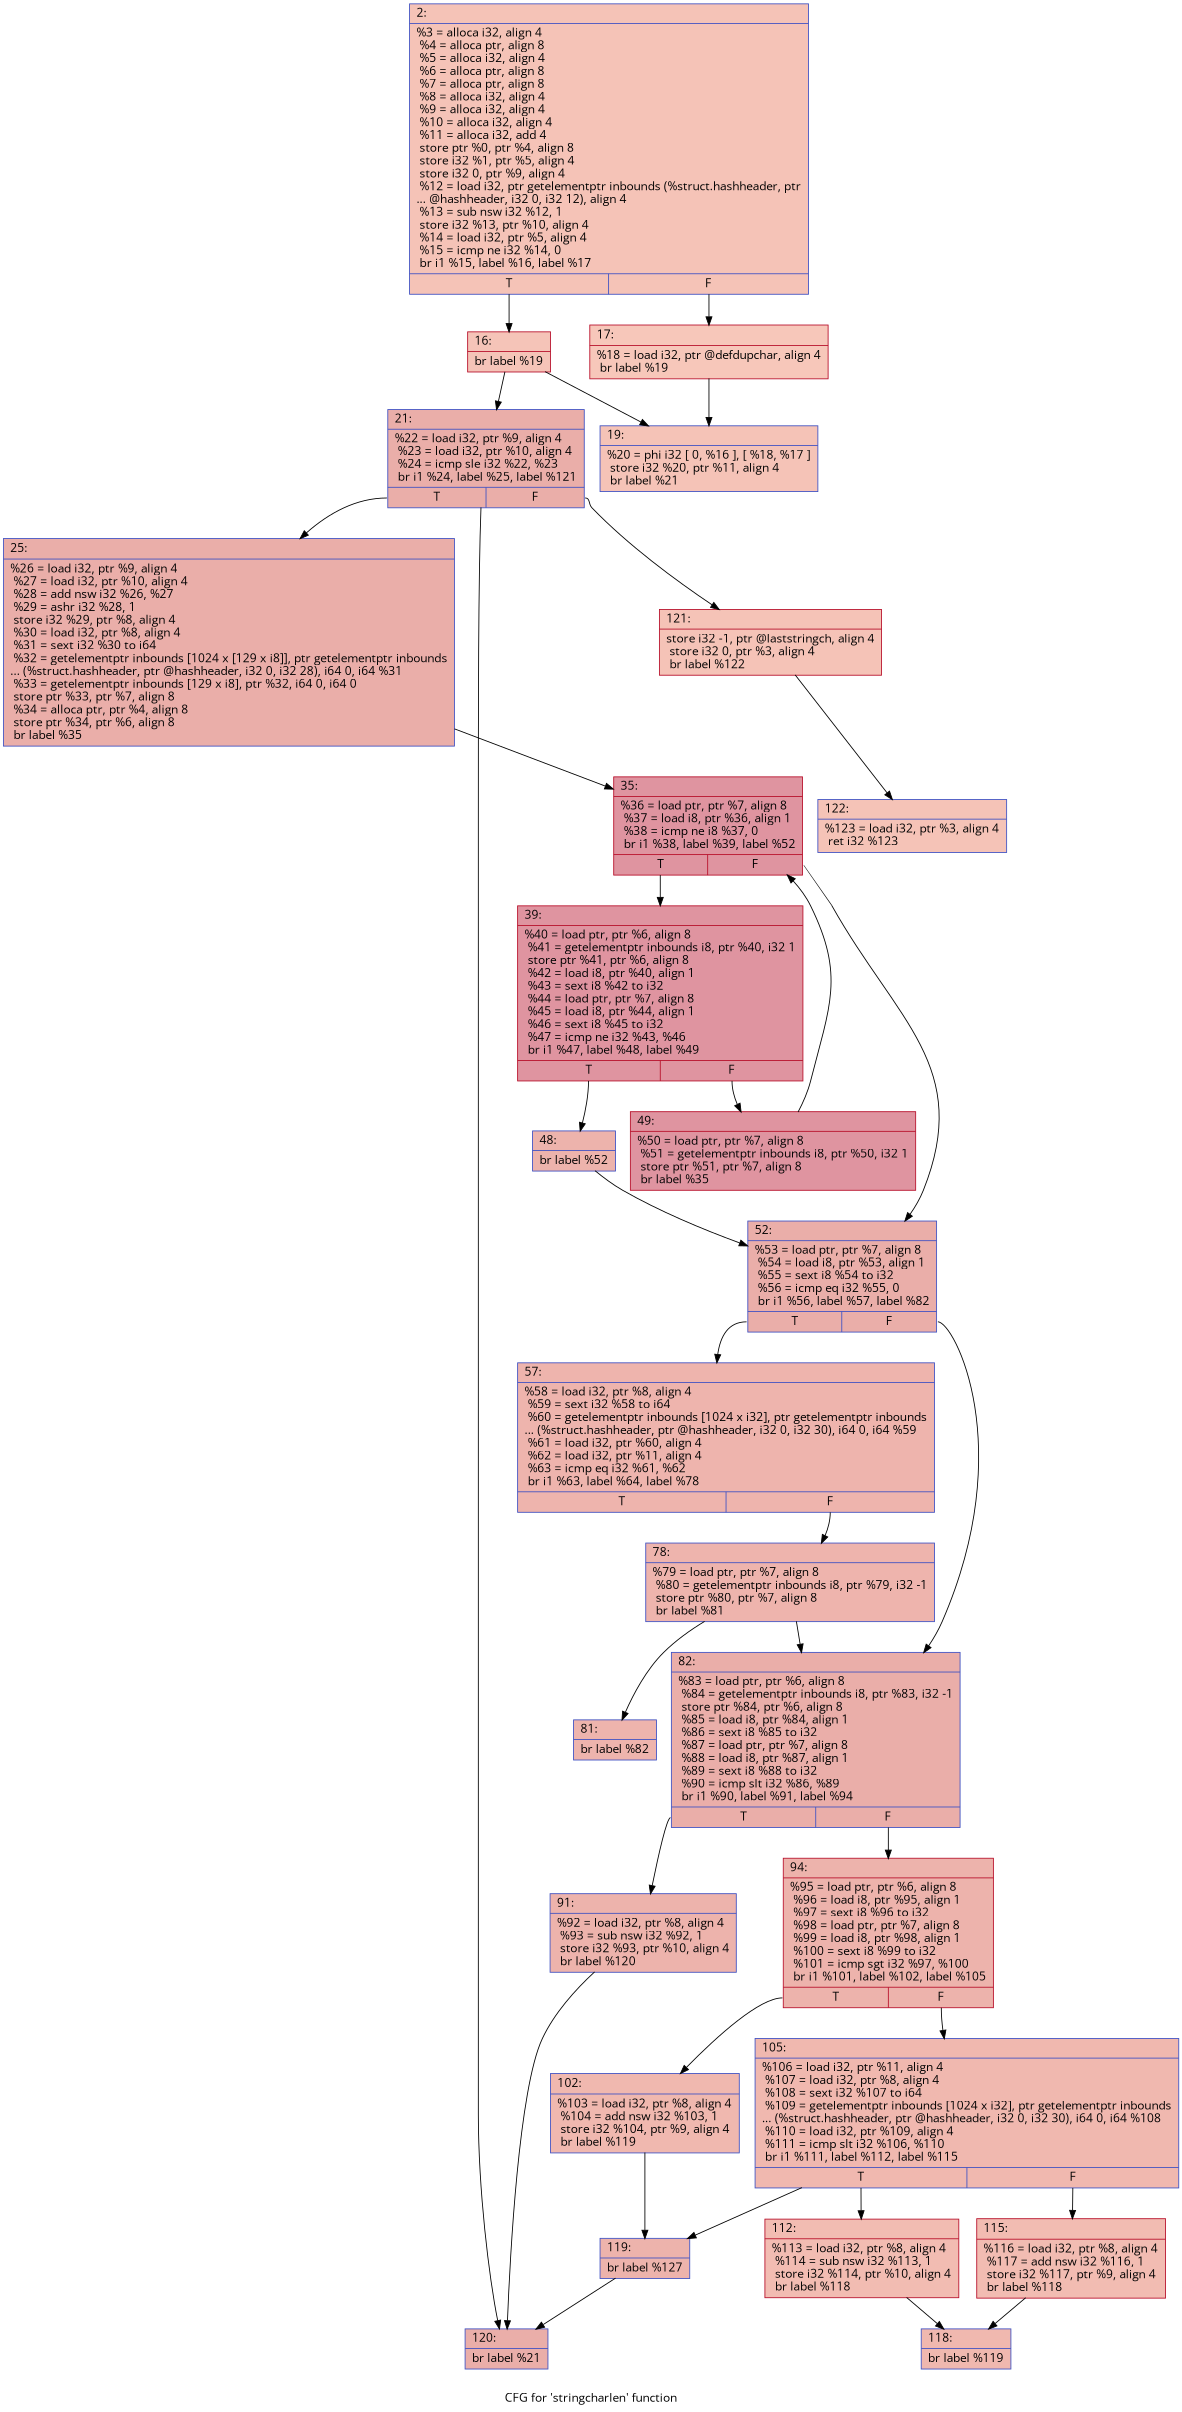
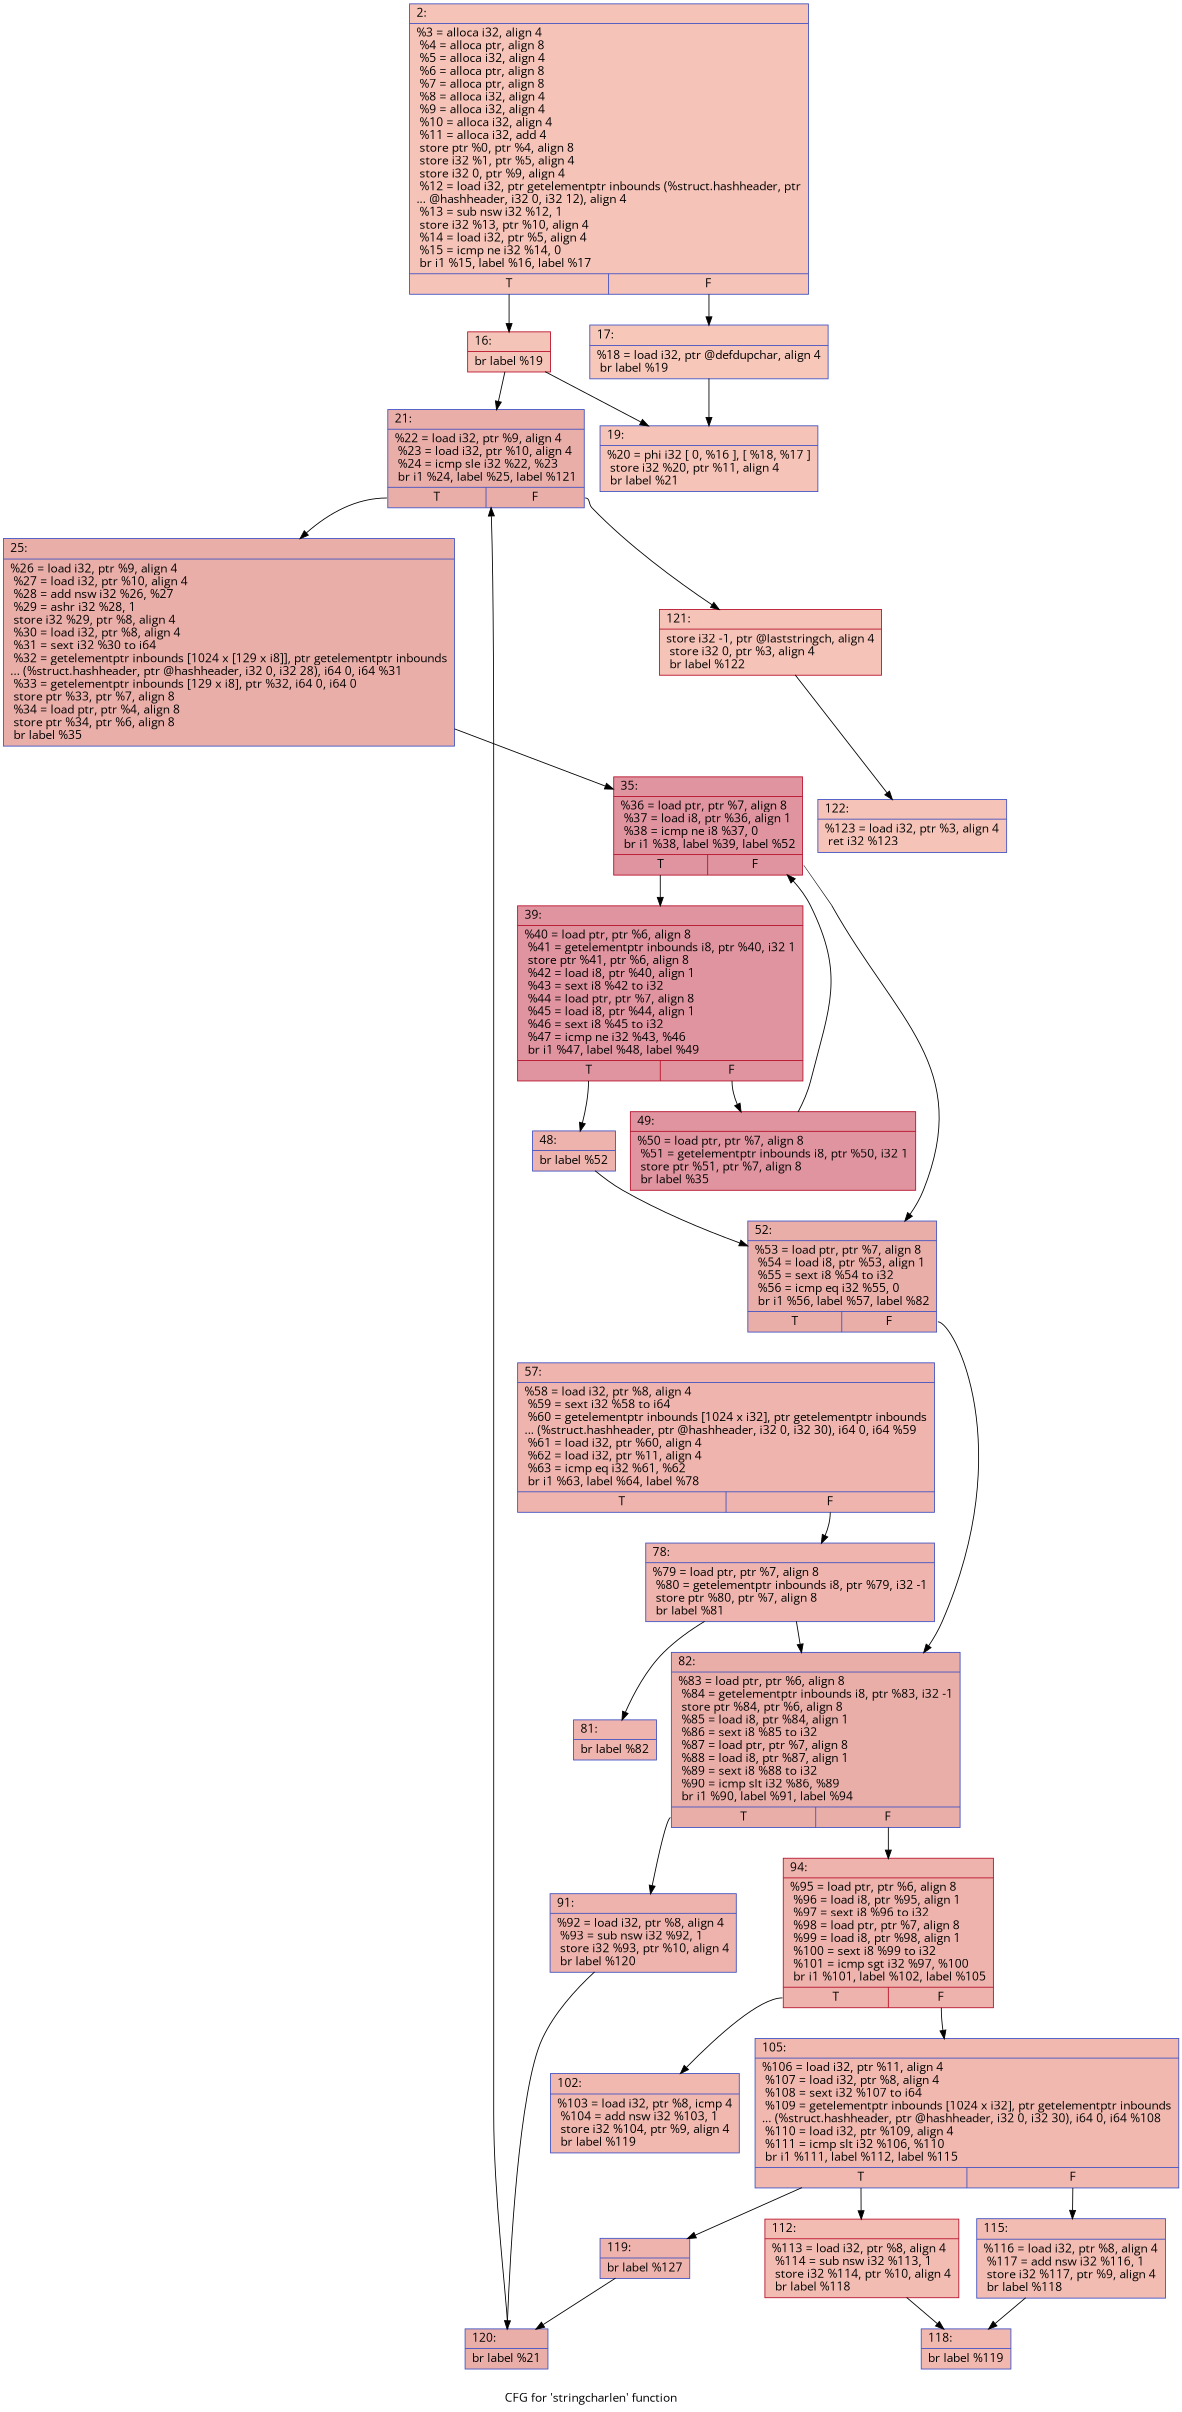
node "17:": color #b70d28ff -> #3d50c3ff
node "25:": text "%34 = alloca ptr, ptr %4, align 8" -> "%34 = load ptr, ptr %4, align 8"
edge "52:" -> "57:": removed
edge "21:" -> "120:": reversed
node "102:": text "%103 = load i32, ptr %8, align 4" -> "%103 = load i32, ptr %8, icmp 4"
edge "102:" -> "119:": removed
node "115:": color #b70d28ff -> #3d50c3ff
